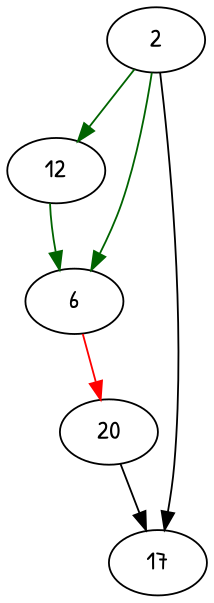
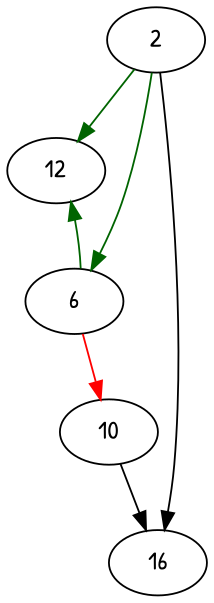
edge "12" -> "6": reversed
node "20": label "20" -> "10"
node "17": label "17" -> "16"
